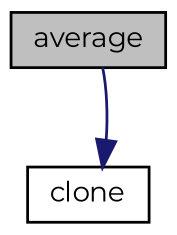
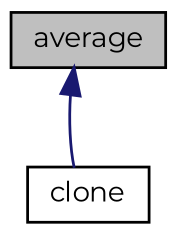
edge "average" -> "clone": reversed
